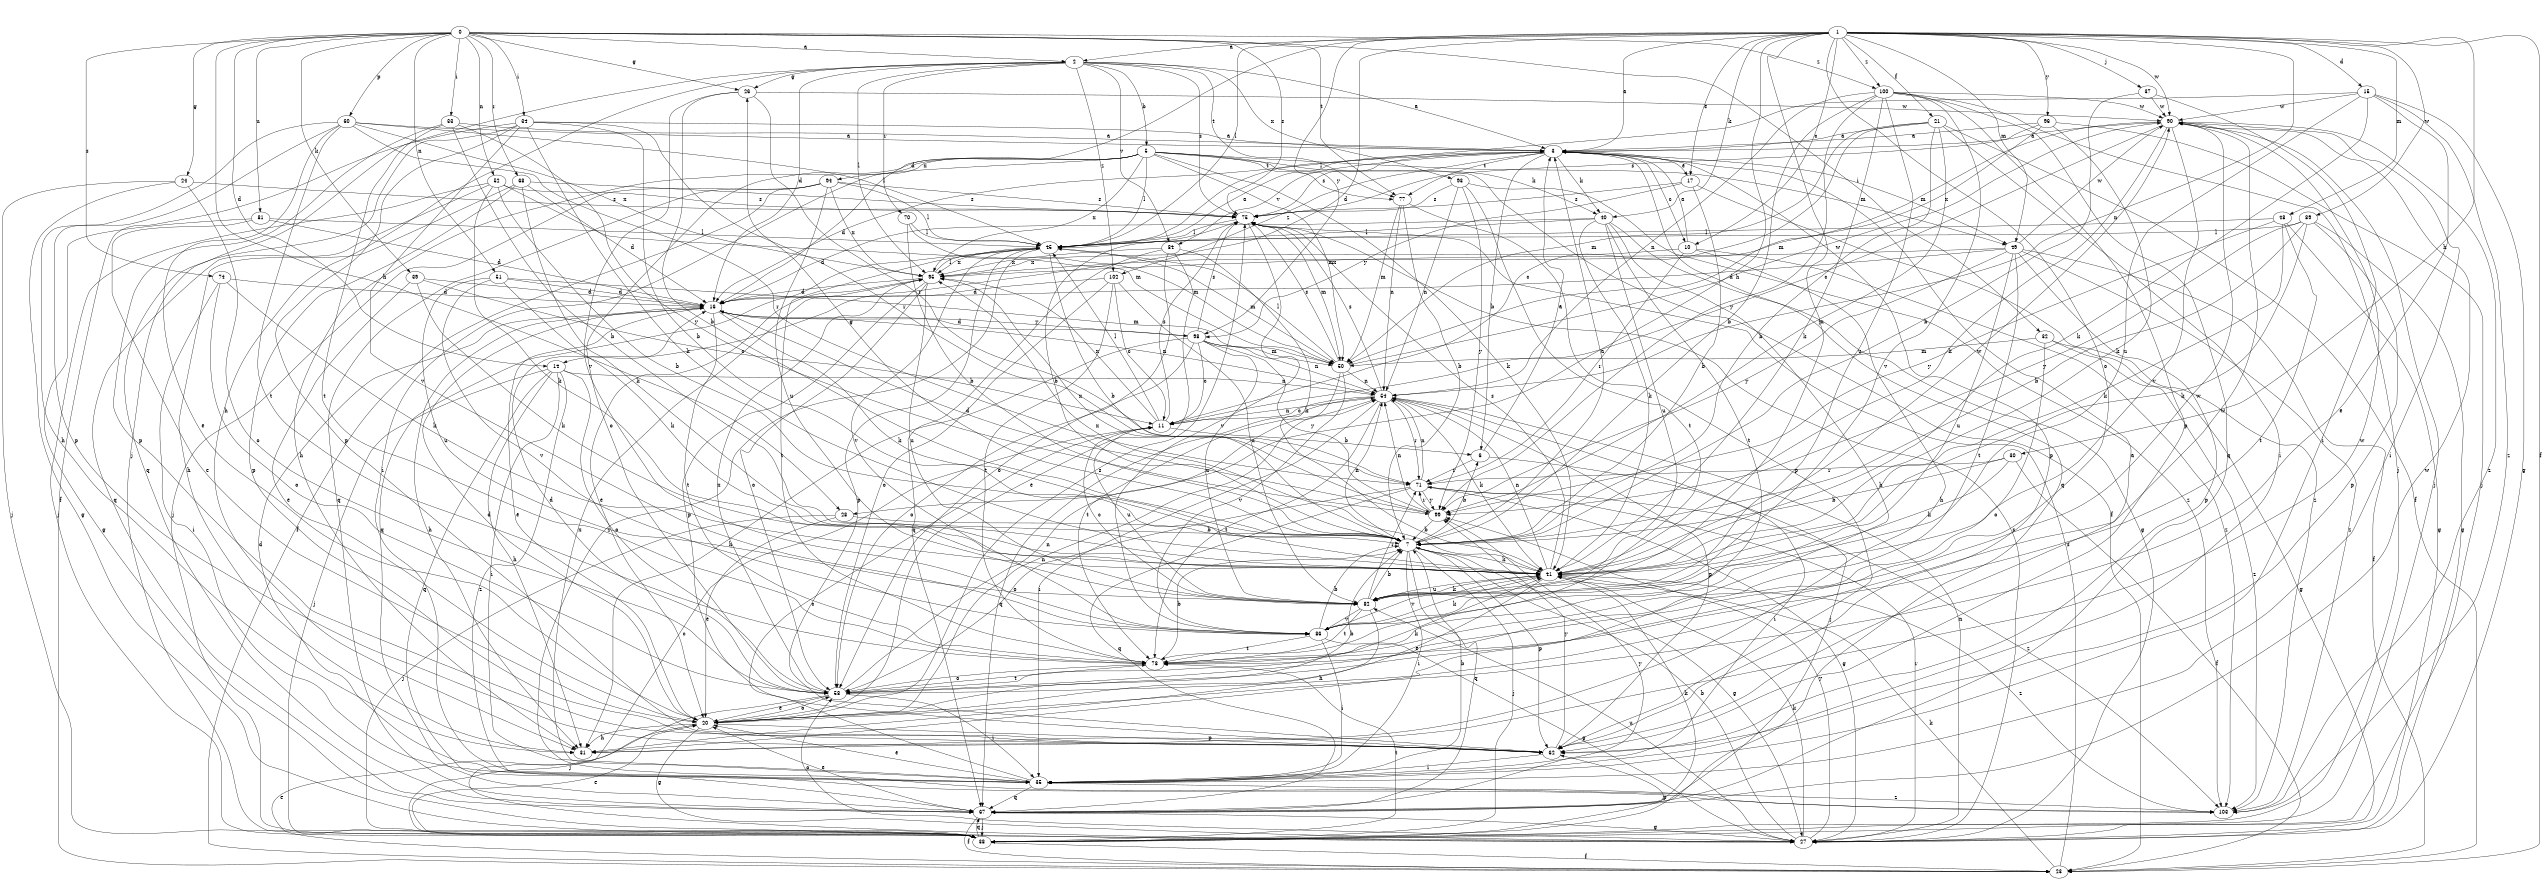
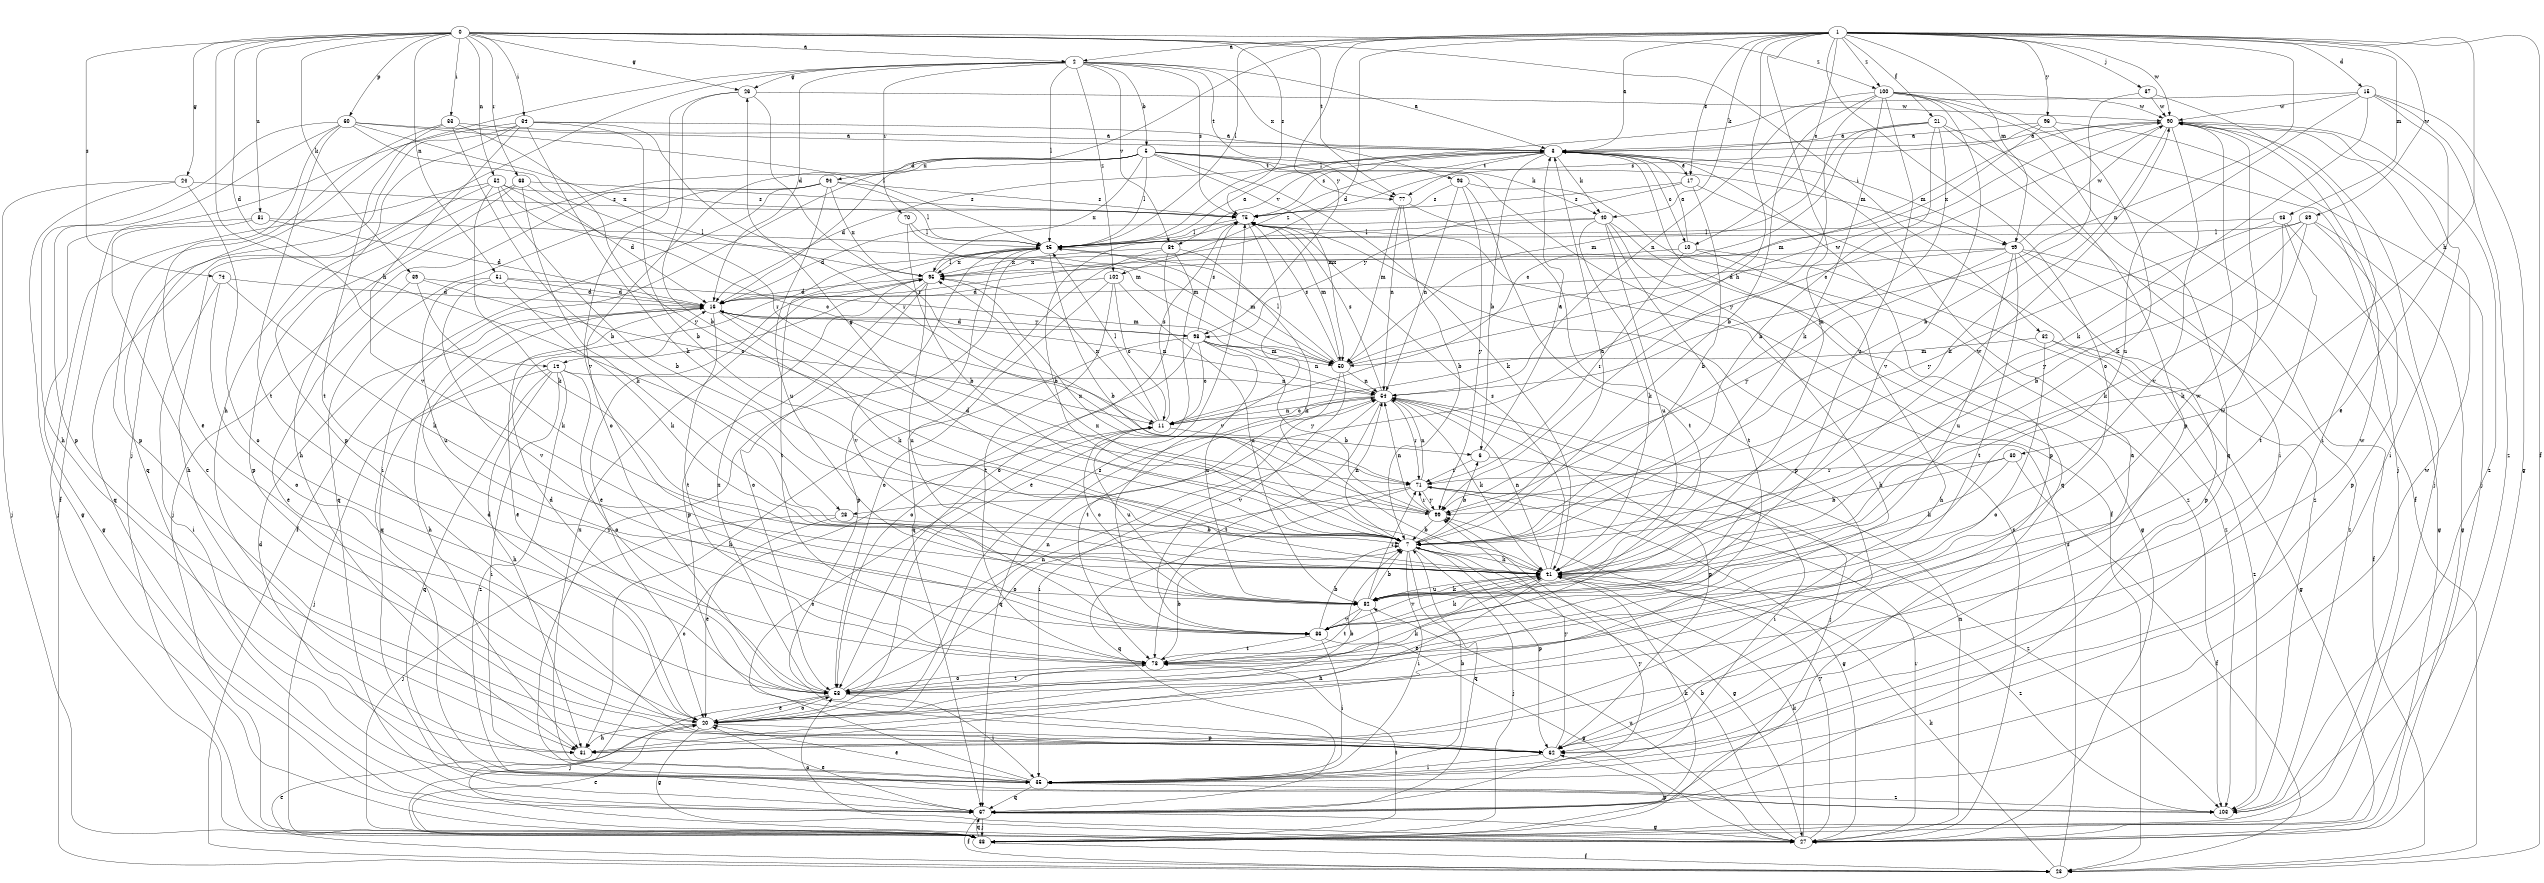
edge "2" -> "95": now "2" -> "45"
edge "52" -> "11": added, label "c"
